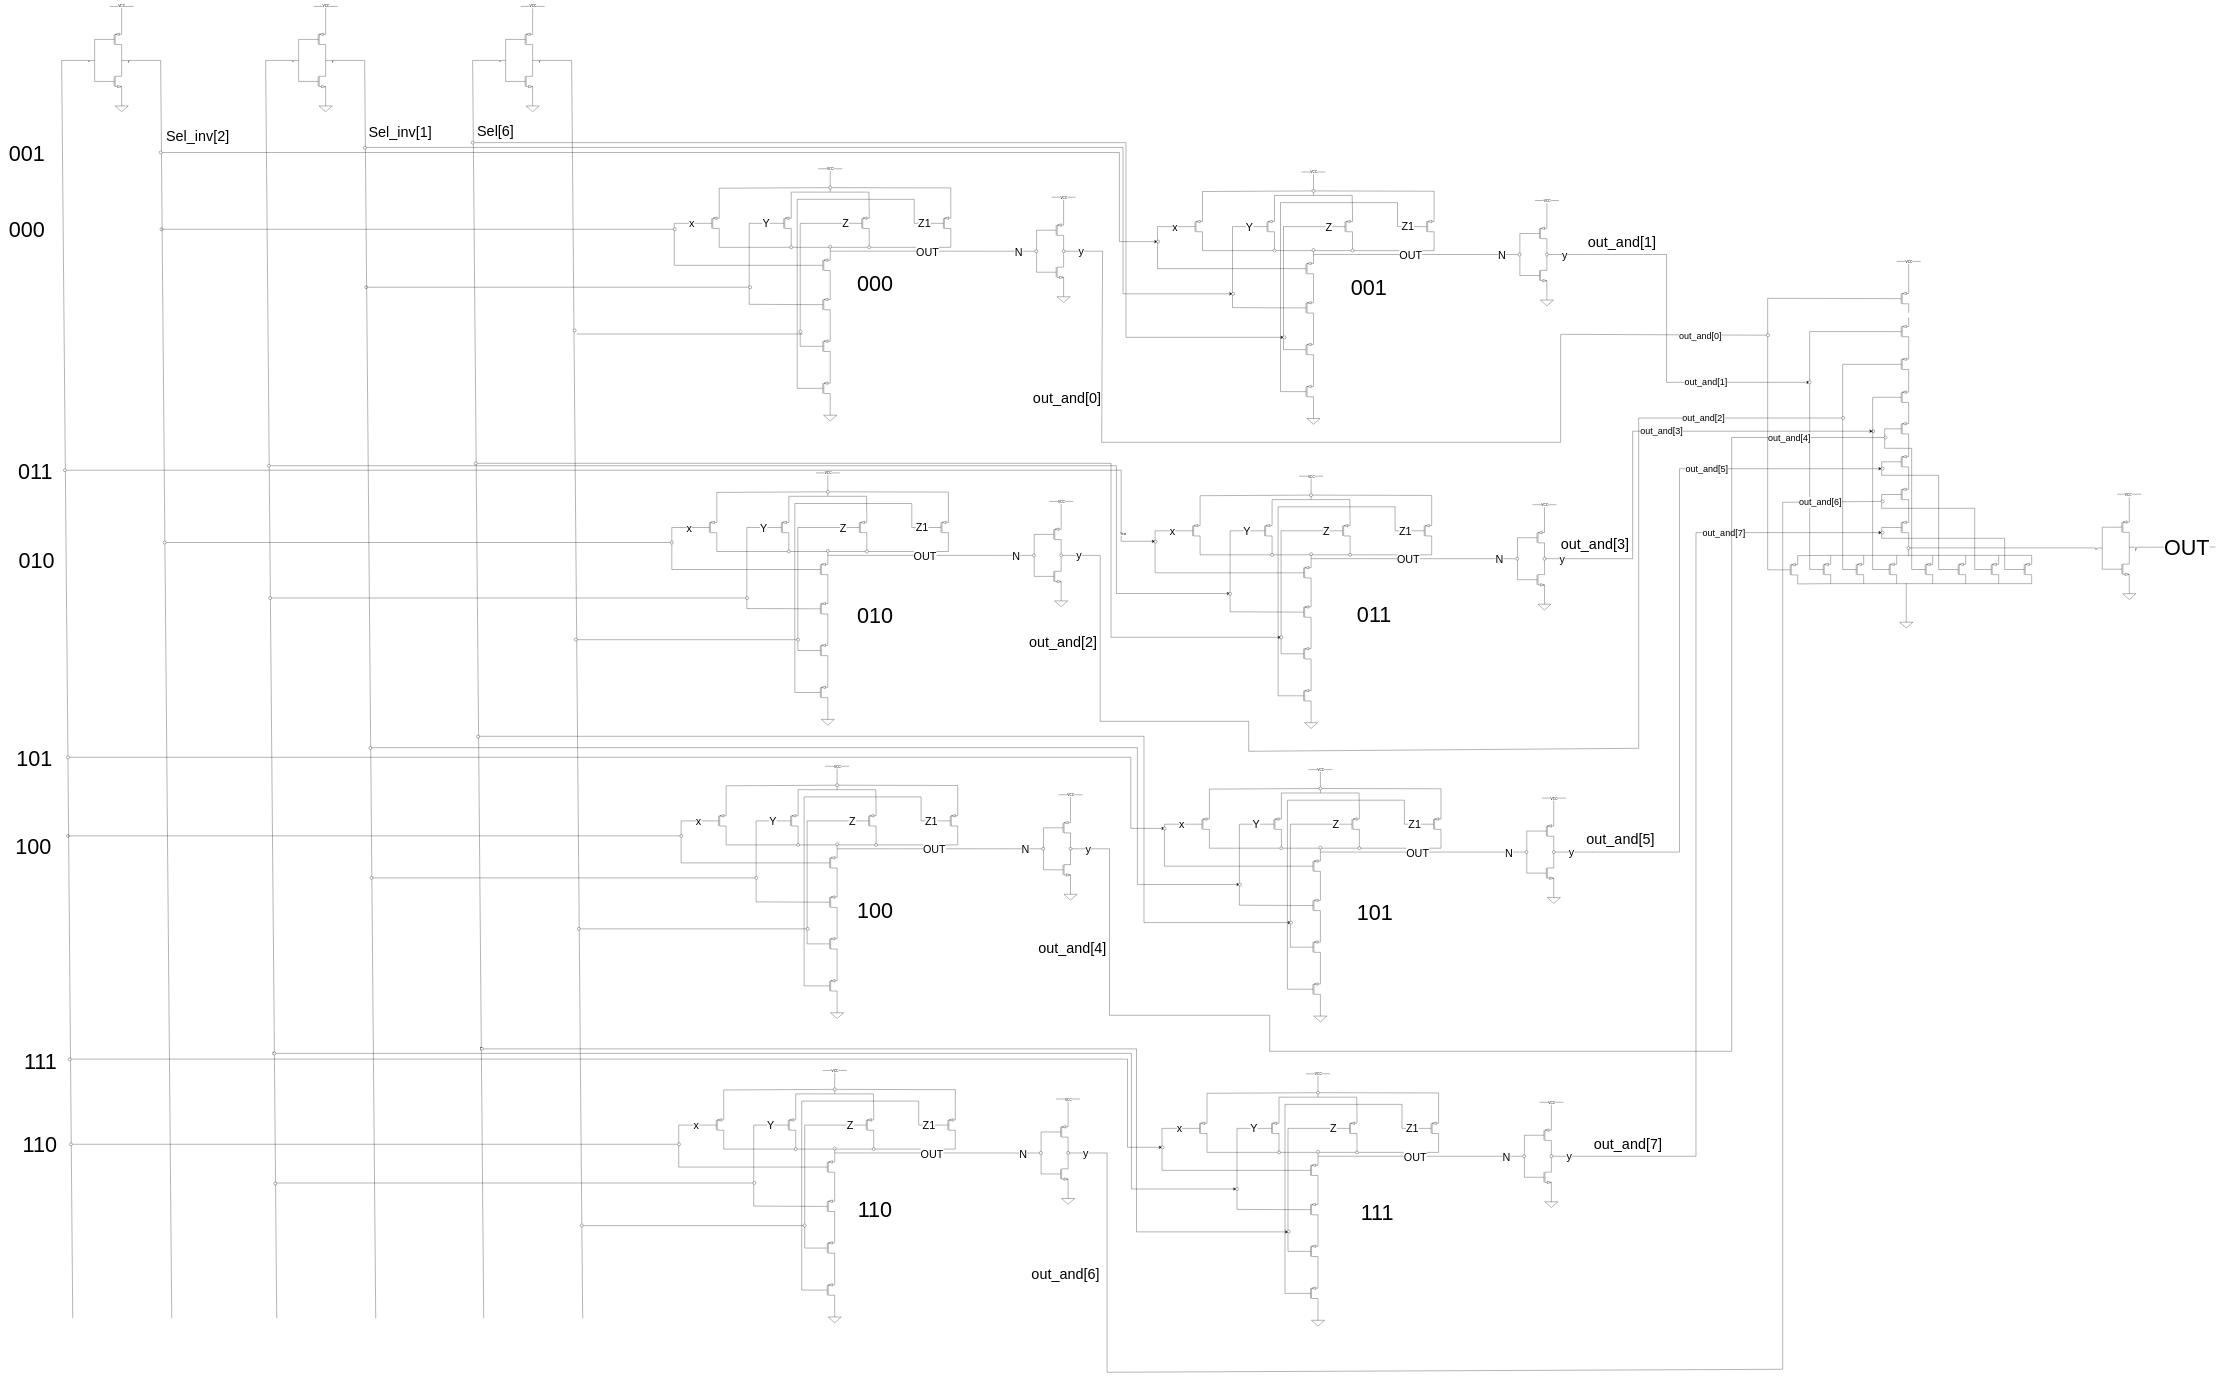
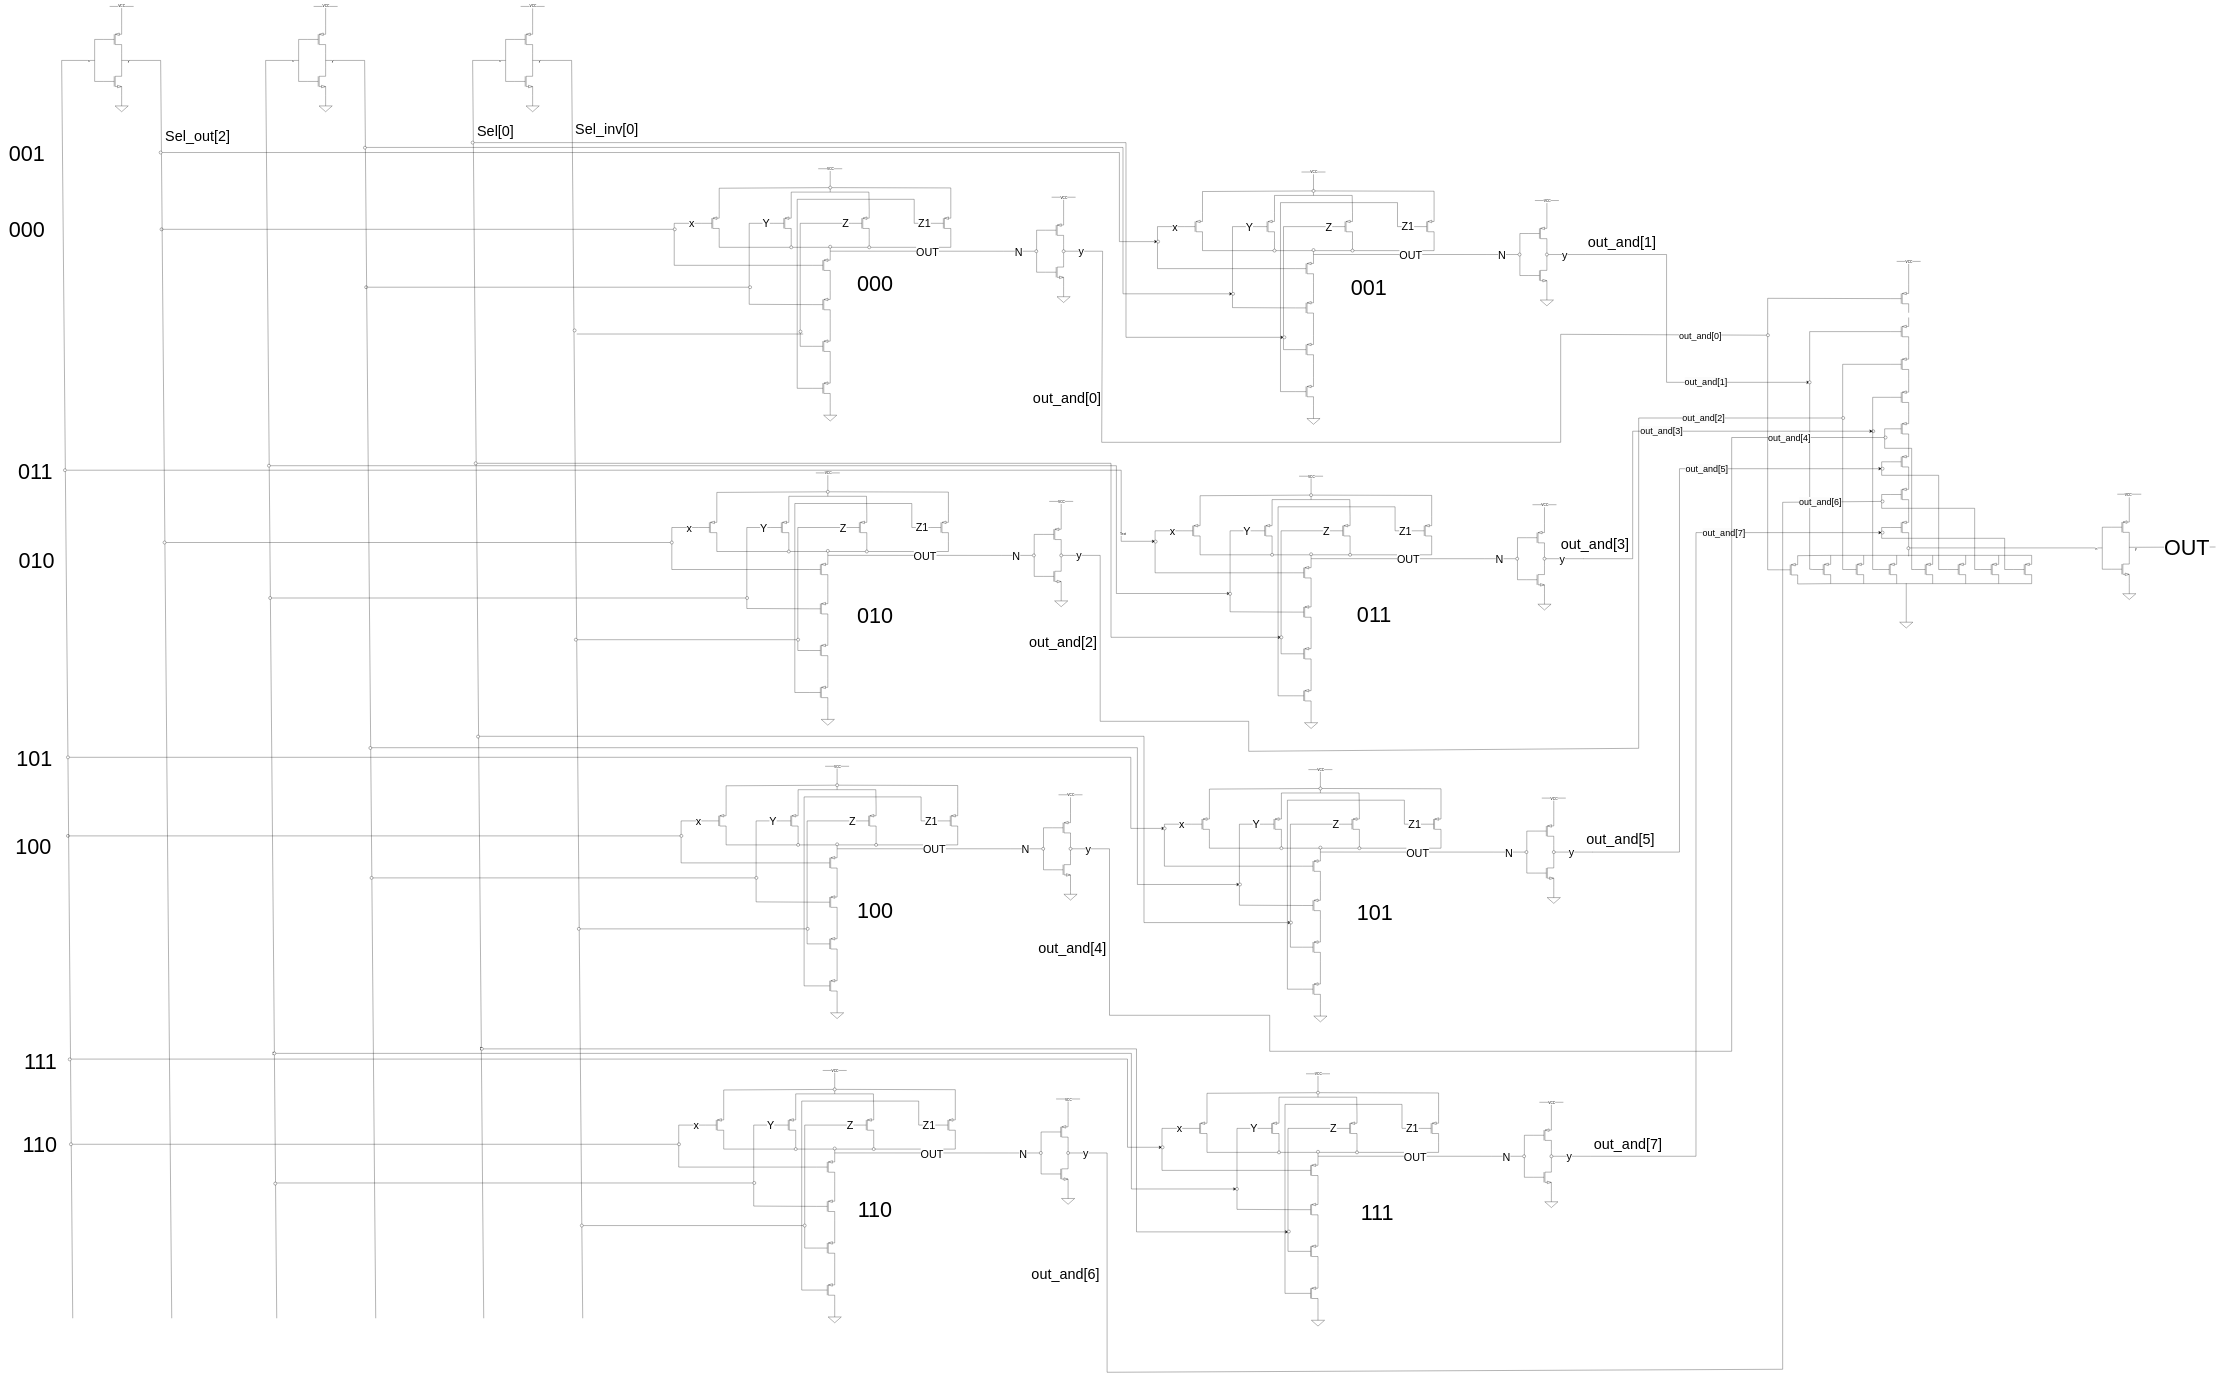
node "Sel_inv[0]": added
node "Sel[6]": label "Sel[6]" -> "Sel[0]"
node "Sel_inv[1]": removed
node "Sel_inv[2]": label "Sel_inv[2]" -> "Sel_out[2]"
